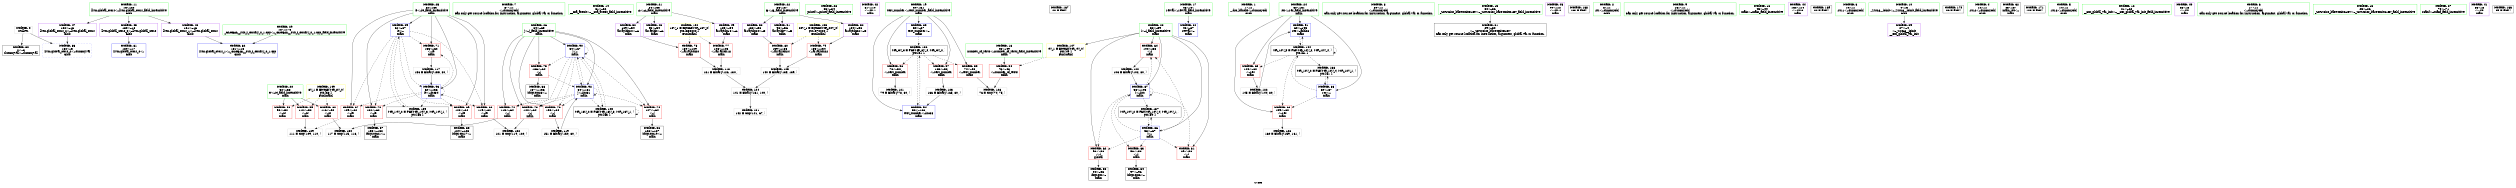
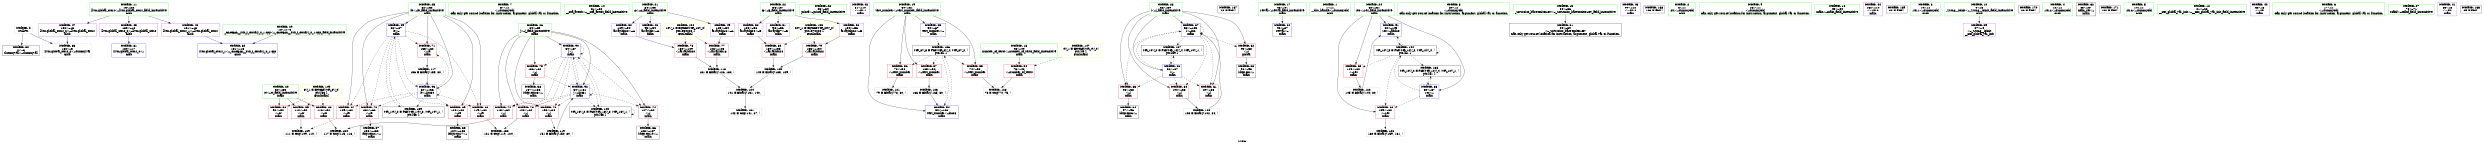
node "NodeID: 13": removed
edge "NodeID: 23" -> "NodeID: 147": now "NodeID: 23" -> "NodeID: 63"
edge "NodeID: 86" -> "NodeID: 62": removed
